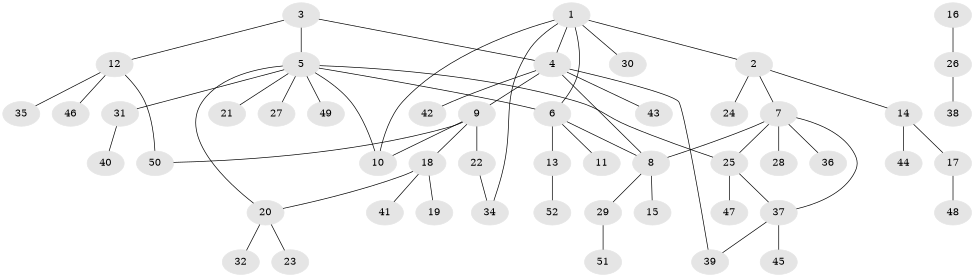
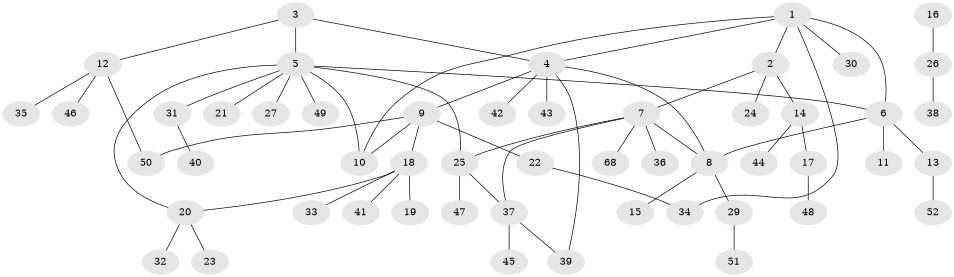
node "28": label "28" -> "68"
node "33": added
